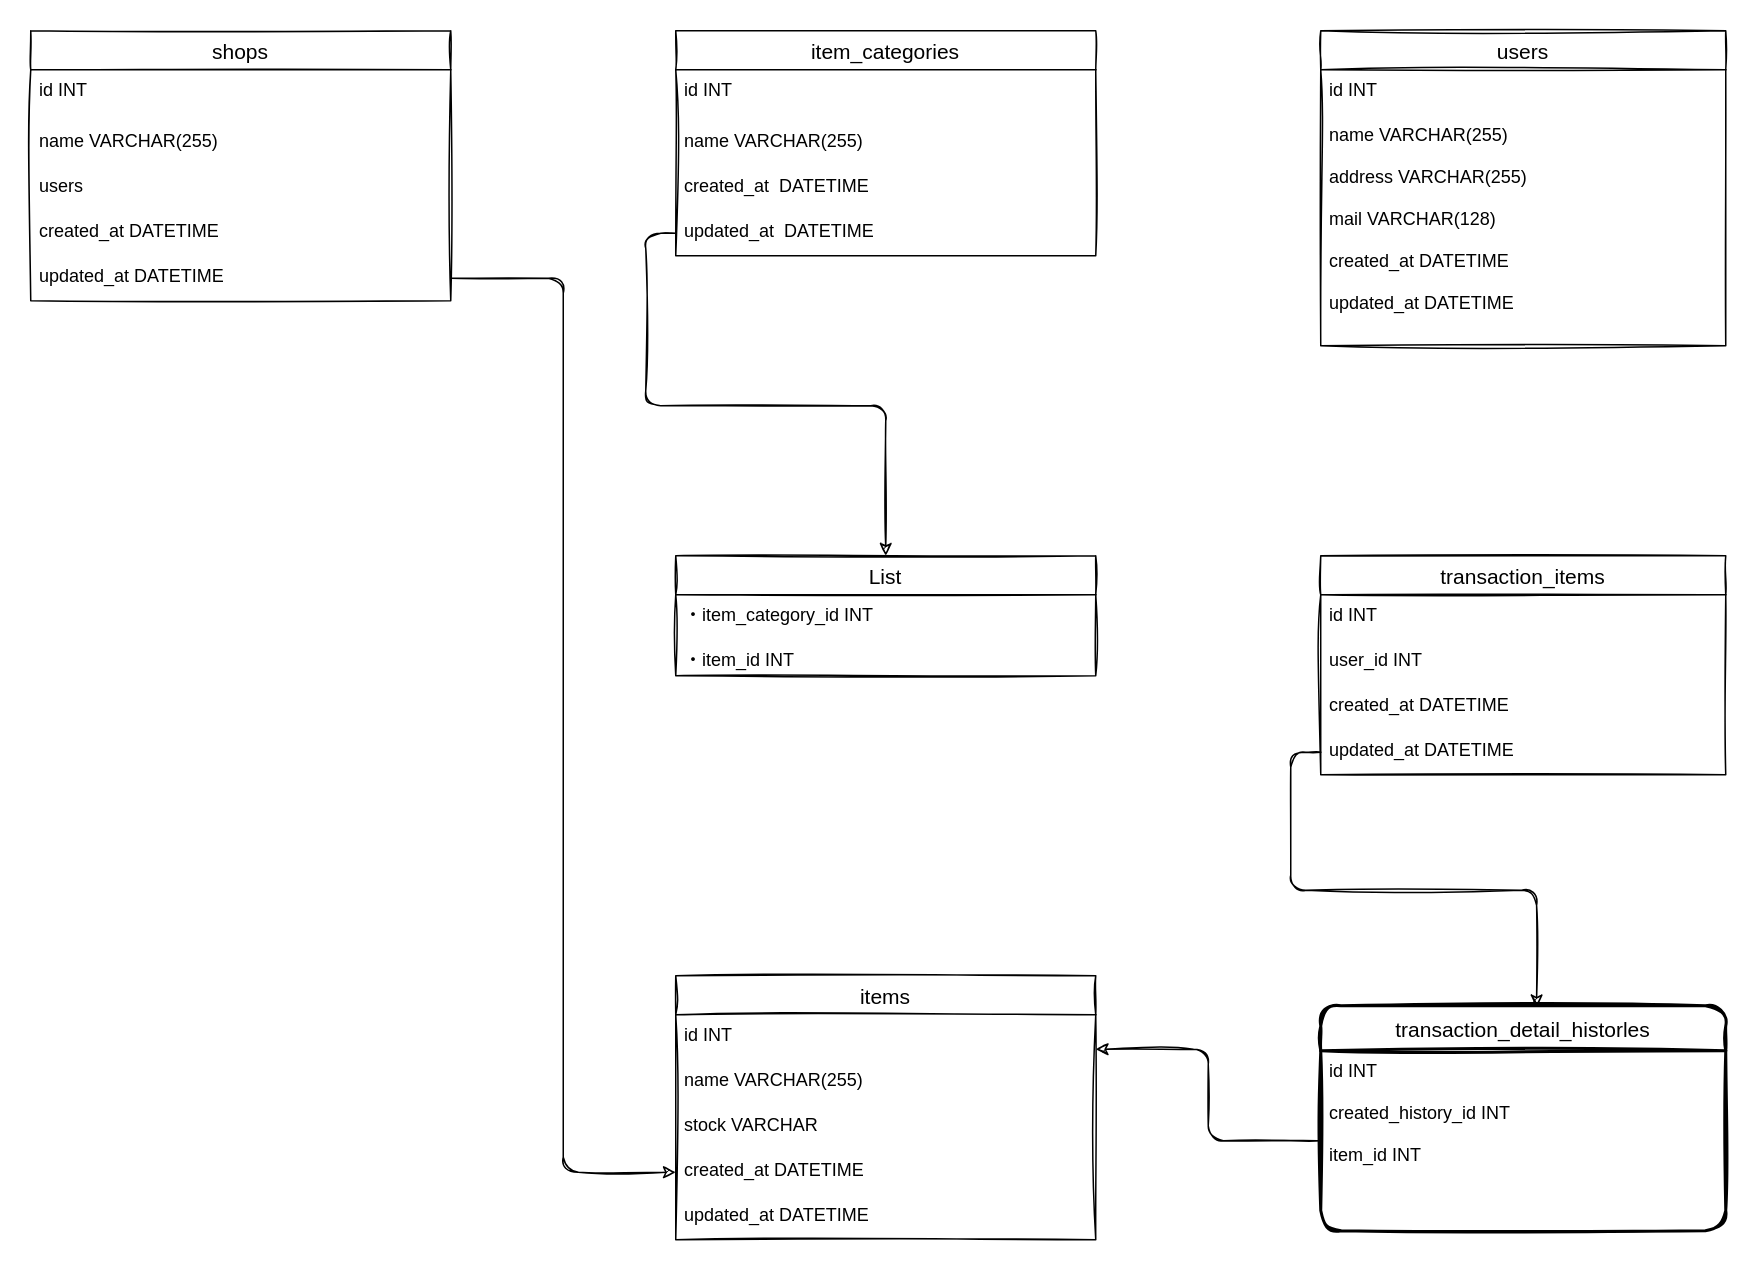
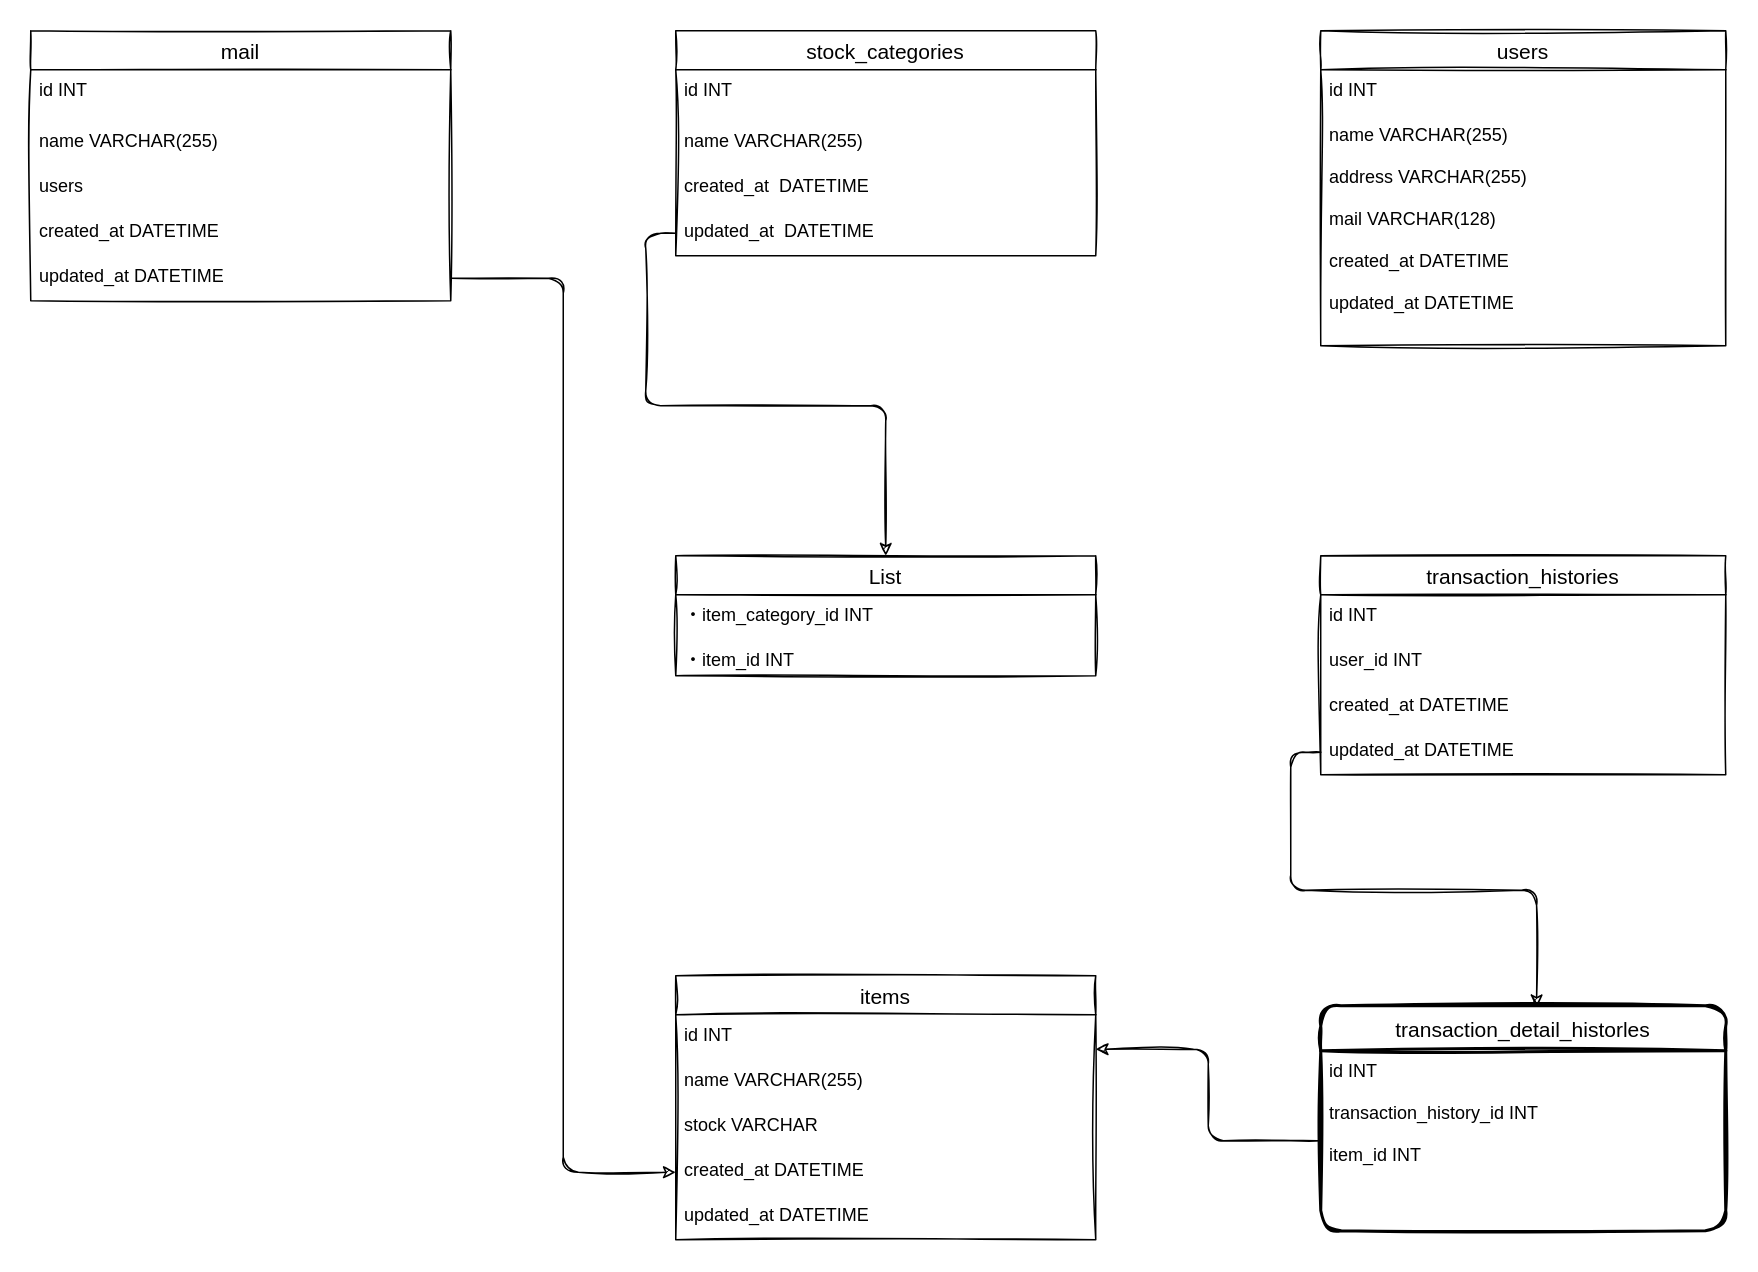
node "shops": label "shops" -> "mail"
node "item_categories": label "item_categories" -> "stock_categories"
node "transaction_items": label "transaction_items" -> "transaction_histories"
node "id INT created_history_id INT item_id INT": label "id INT created_history_id INT item_id INT" -> "id INT transaction_history_id INT item_id INT"
